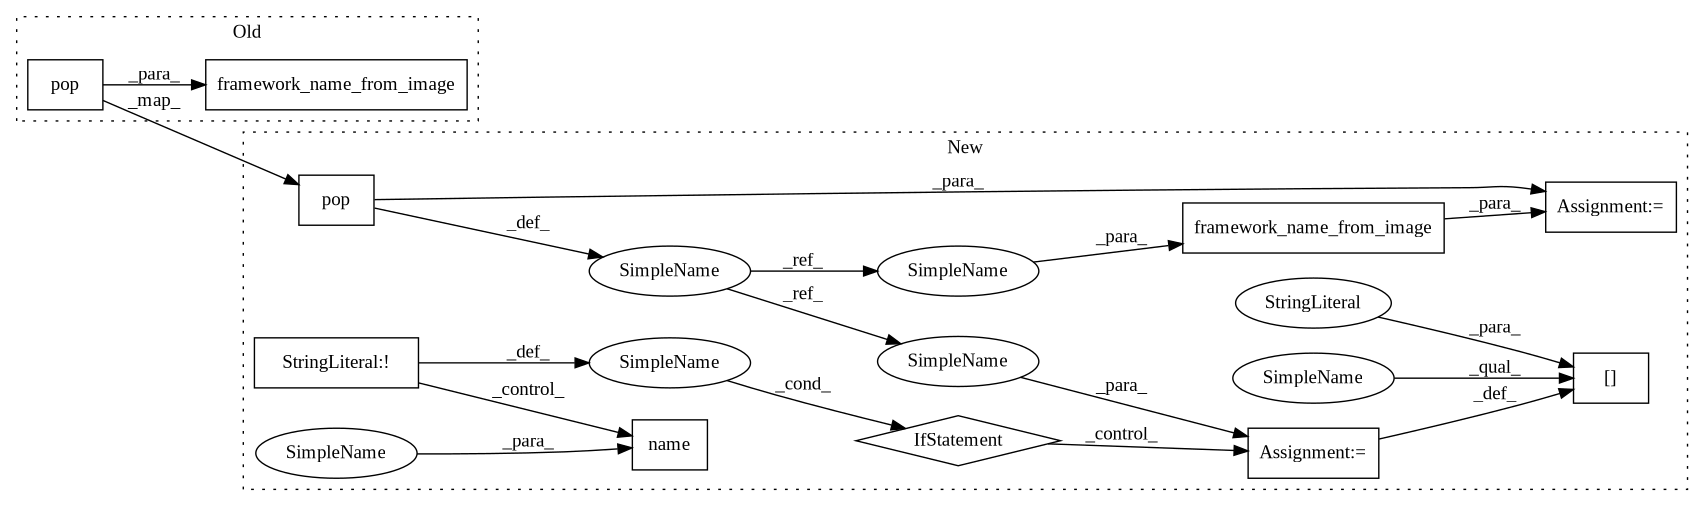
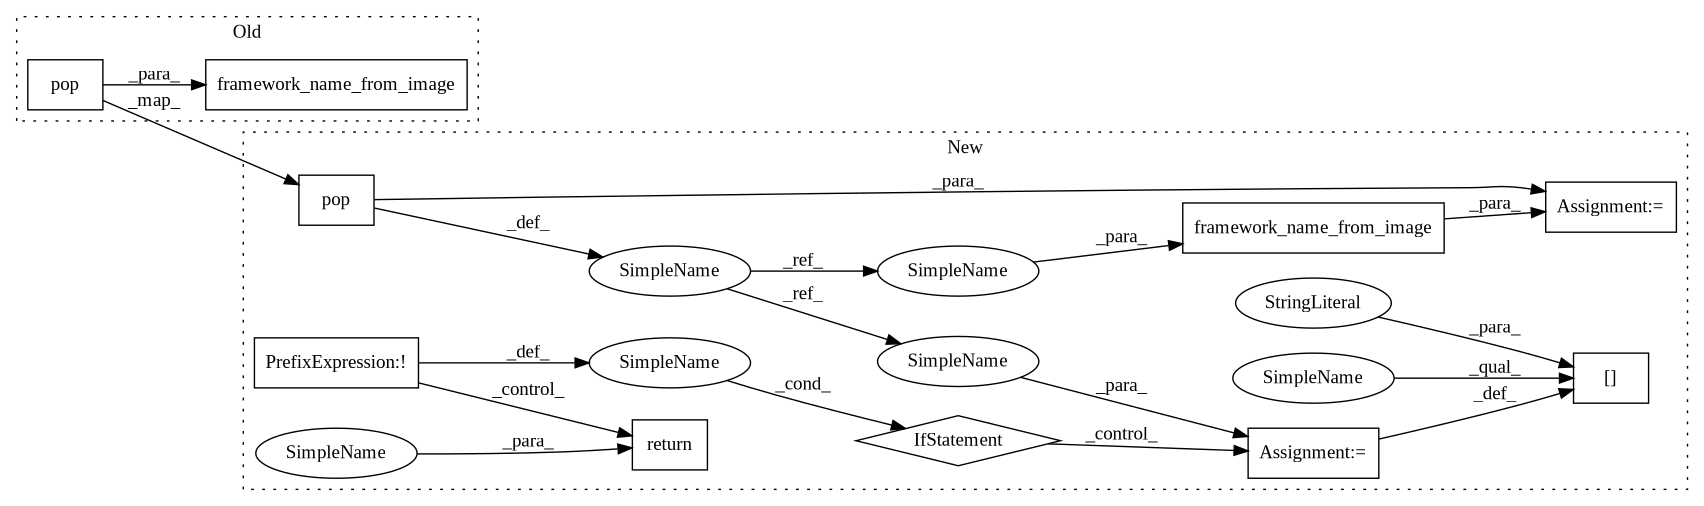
node "StringLiteral:!": label "StringLiteral:!" -> "PrefixExpression:!"
node "name": label "name" -> "return"
